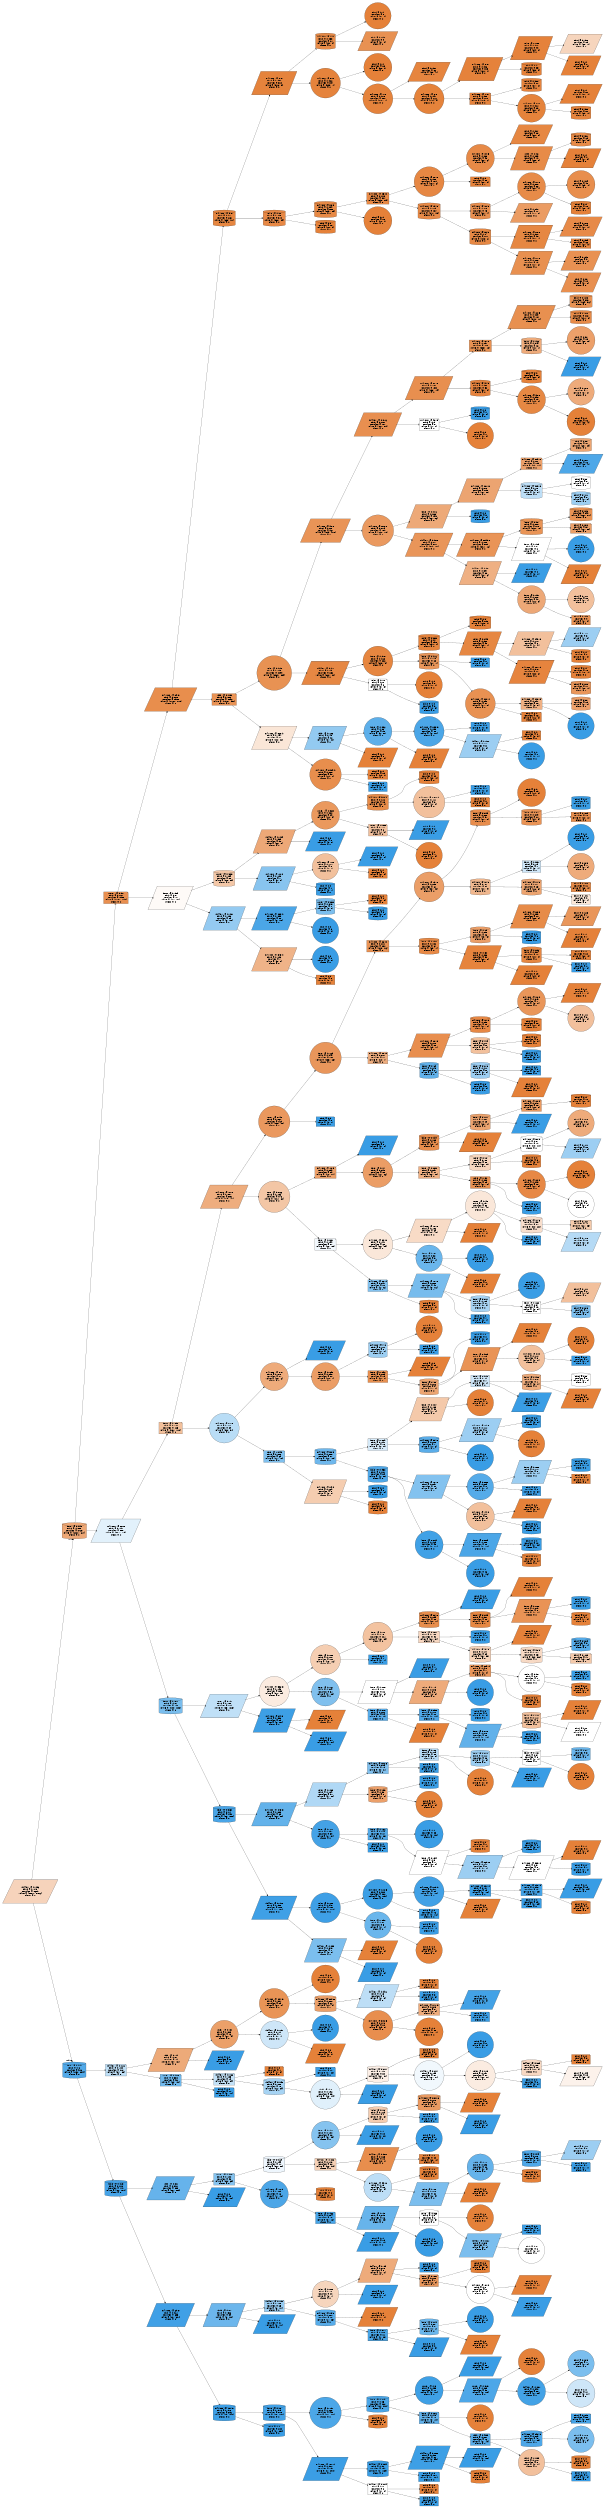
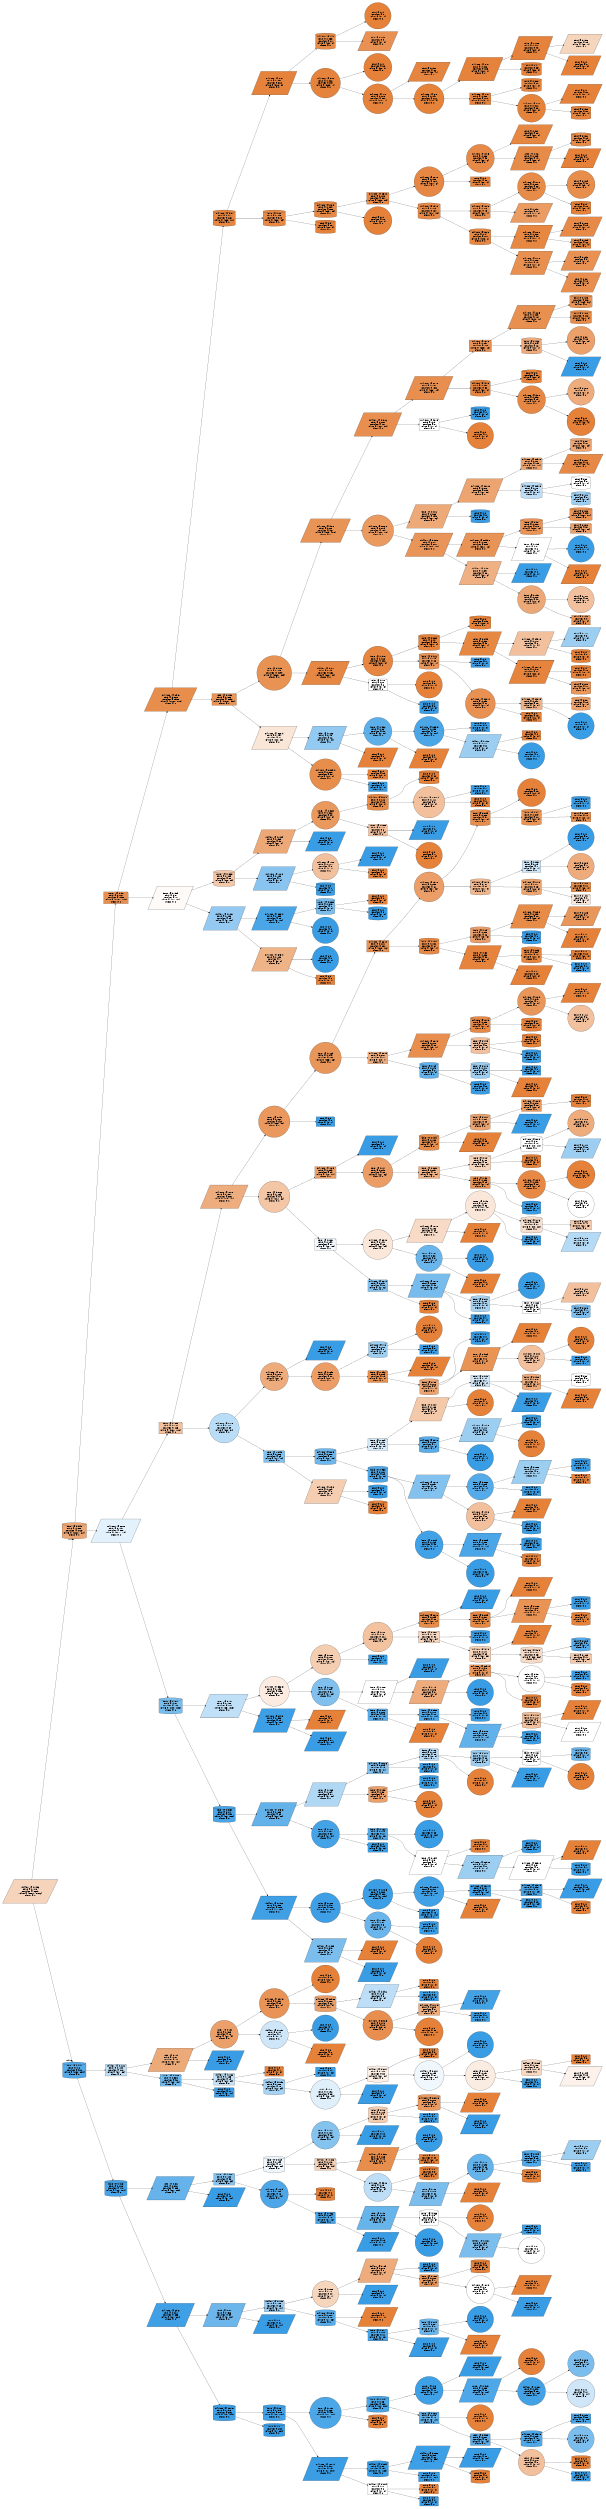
node "gini = 0.208 samples = 305 value = [269, 36] class = 1": label "gini = 0.208 samples = 305 value = [269, 36] class = 1" -> "gini = 0.208 samples = 305 value = [269, 36] dollar = 1"
node "gini = 0.117 samples = 16 value = [15, 1] class = 1": fillcolor #4da7e8 -> #e78946
